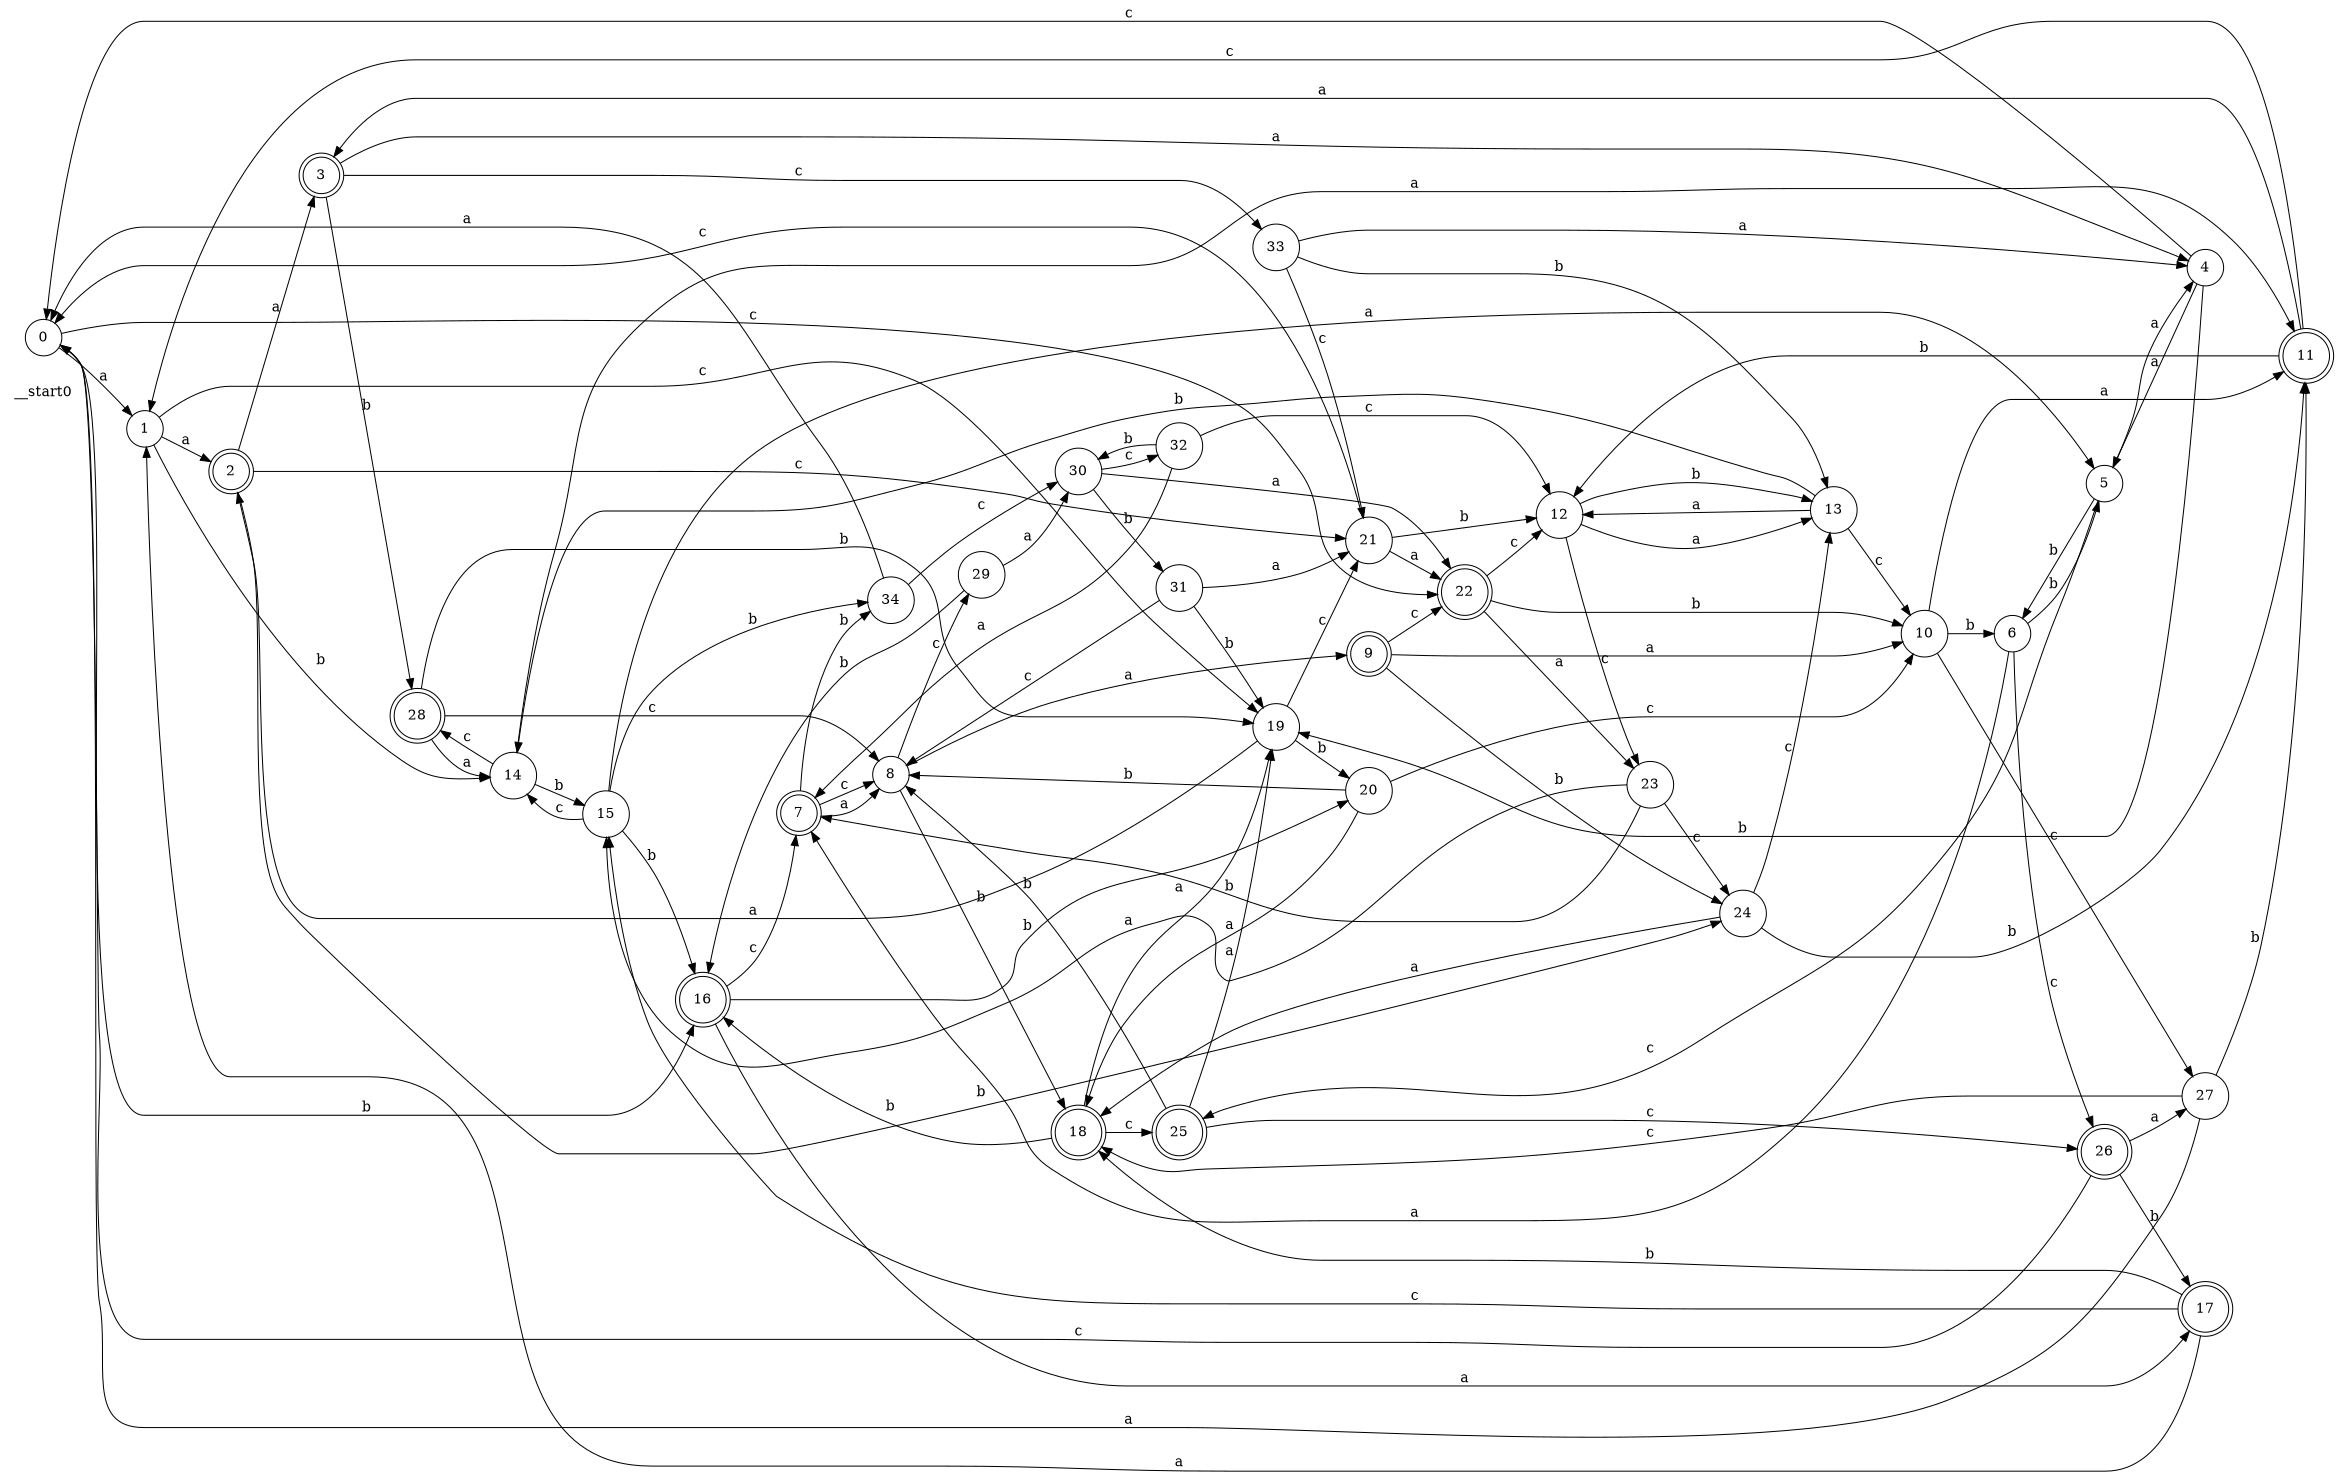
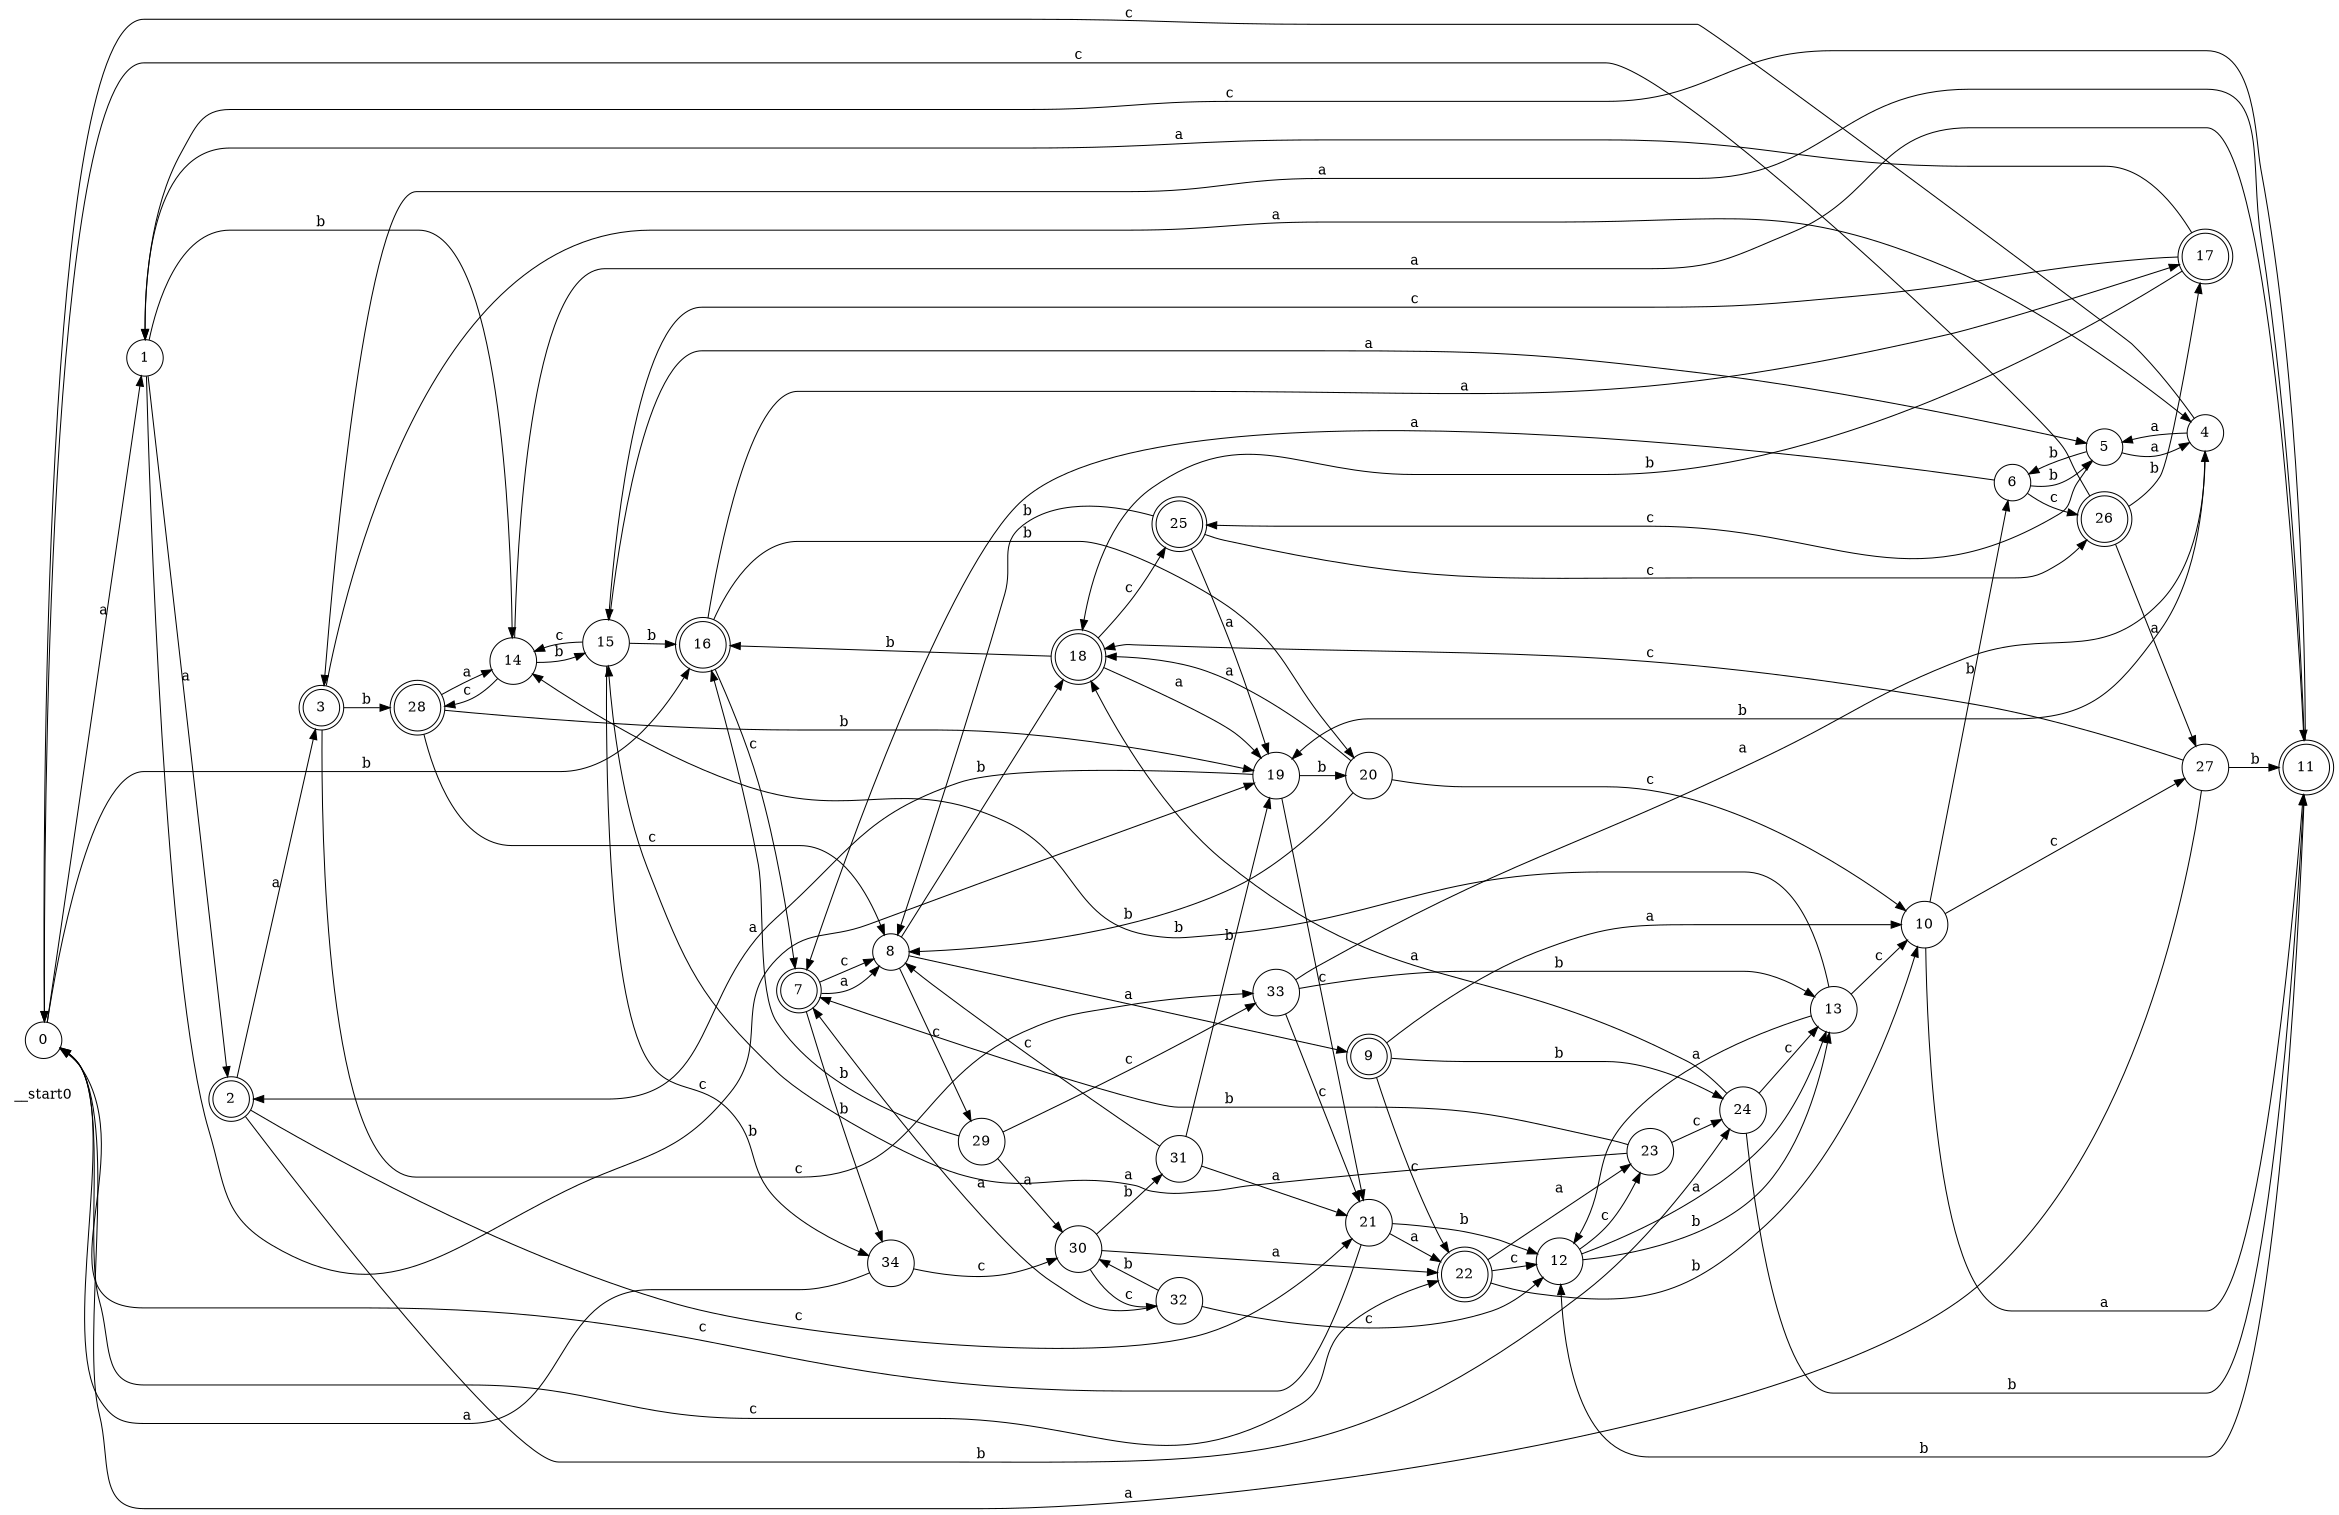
edge "29" -> "33": added, label "c"
